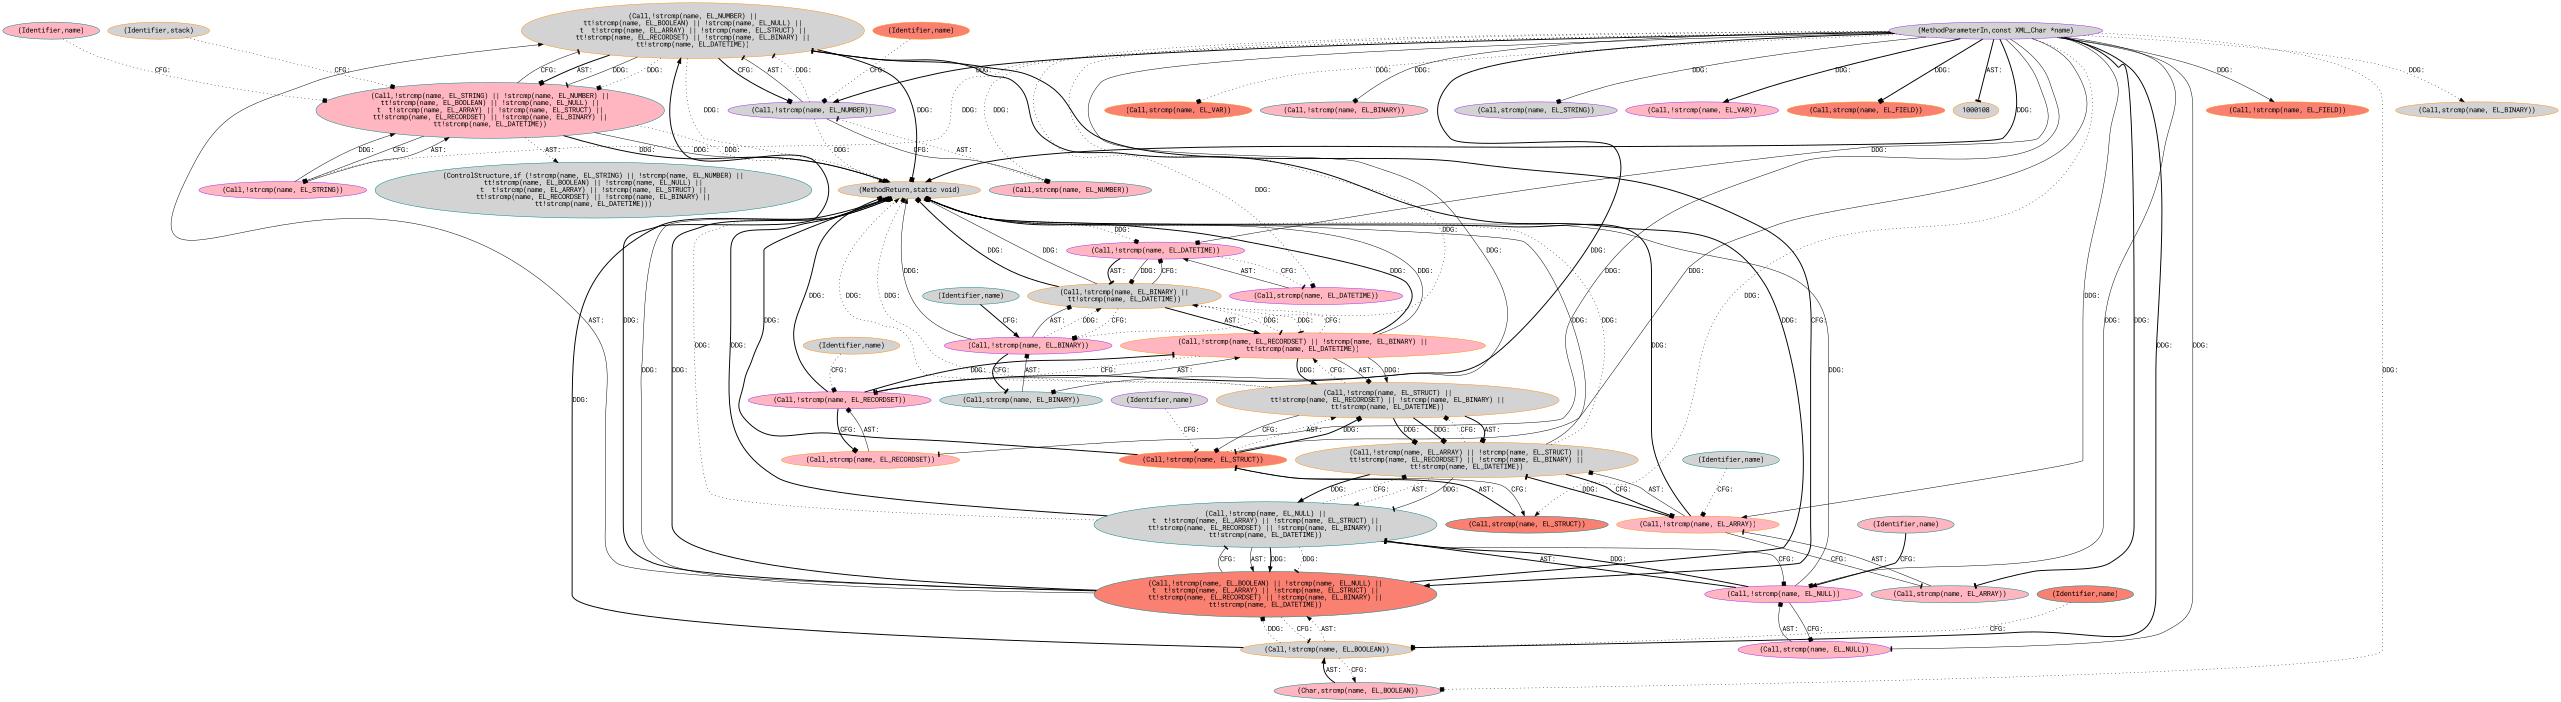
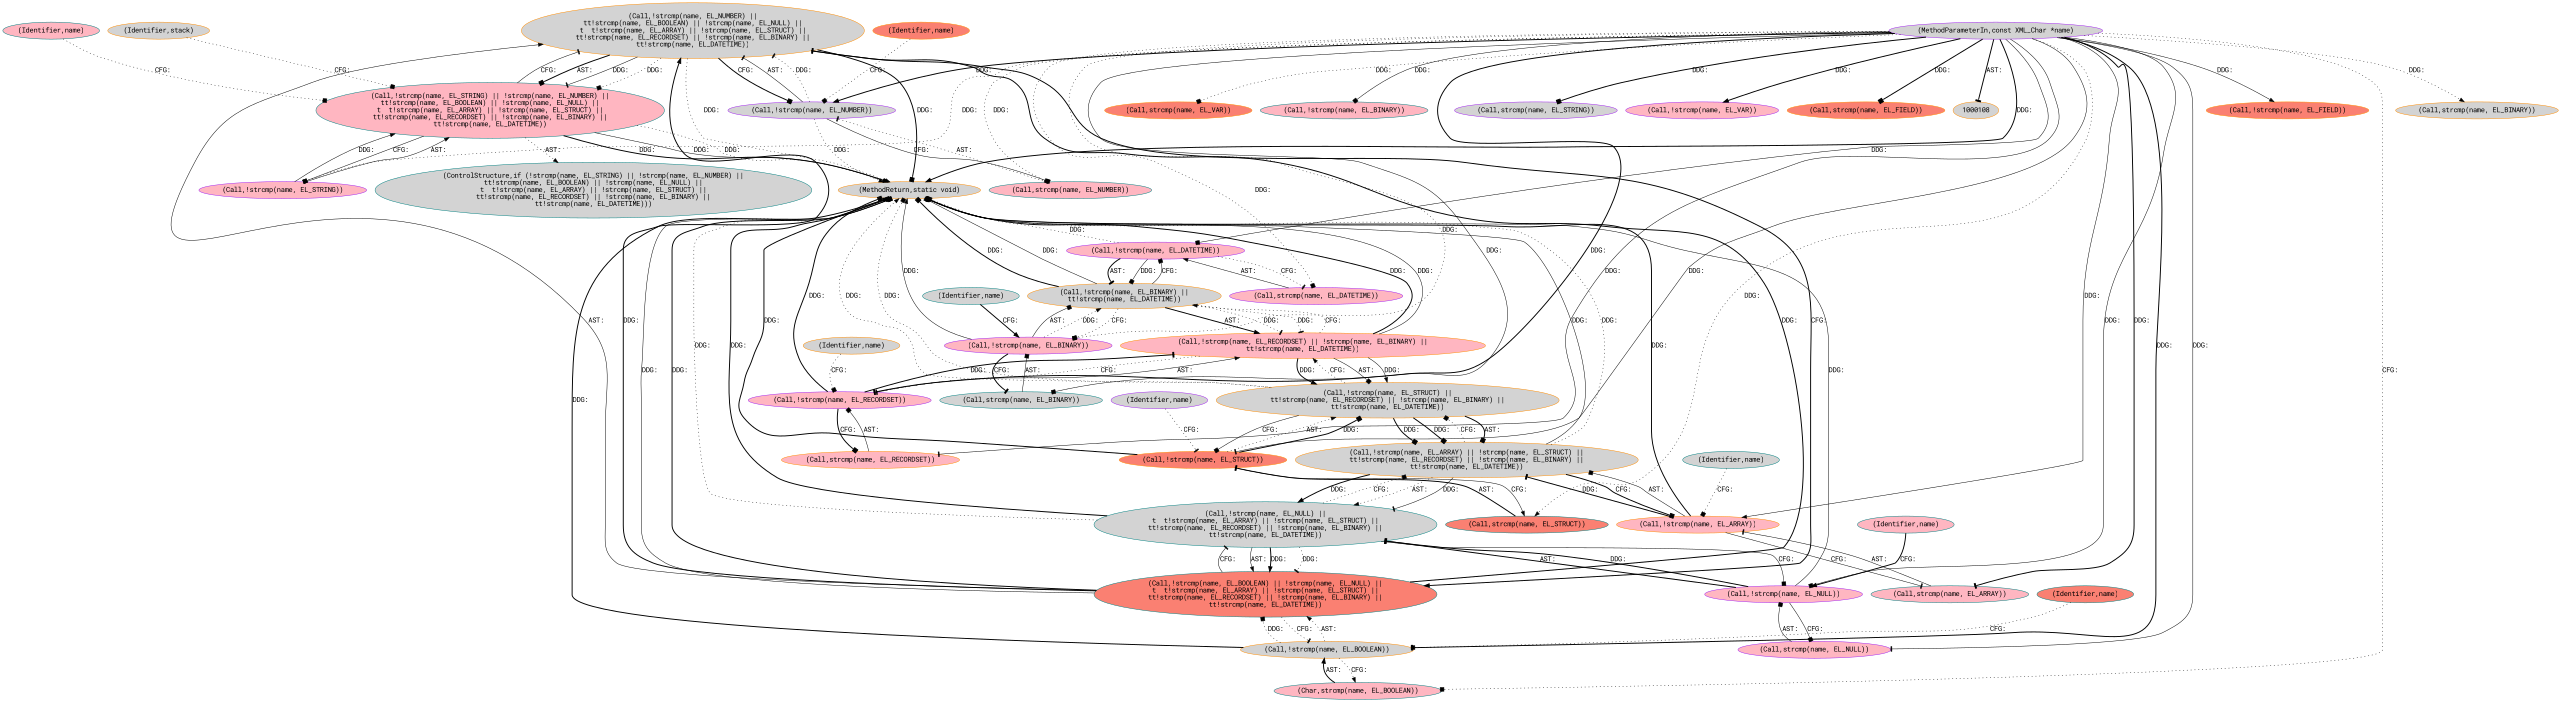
edge "(MethodParameterIn,const XML_Char *name)" -> "(Call,strcmp(name, EL_STRING))": style solid -> bold
edge "(MethodReturn,static void)" -> "(Call,!strcmp(name, EL_DATETIME))": reversed
edge "(MethodParameterIn,const XML_Char *name)" -> "(Char,strcmp(name, EL_BOOLEAN))": label "DDG: " -> "CFG: "
